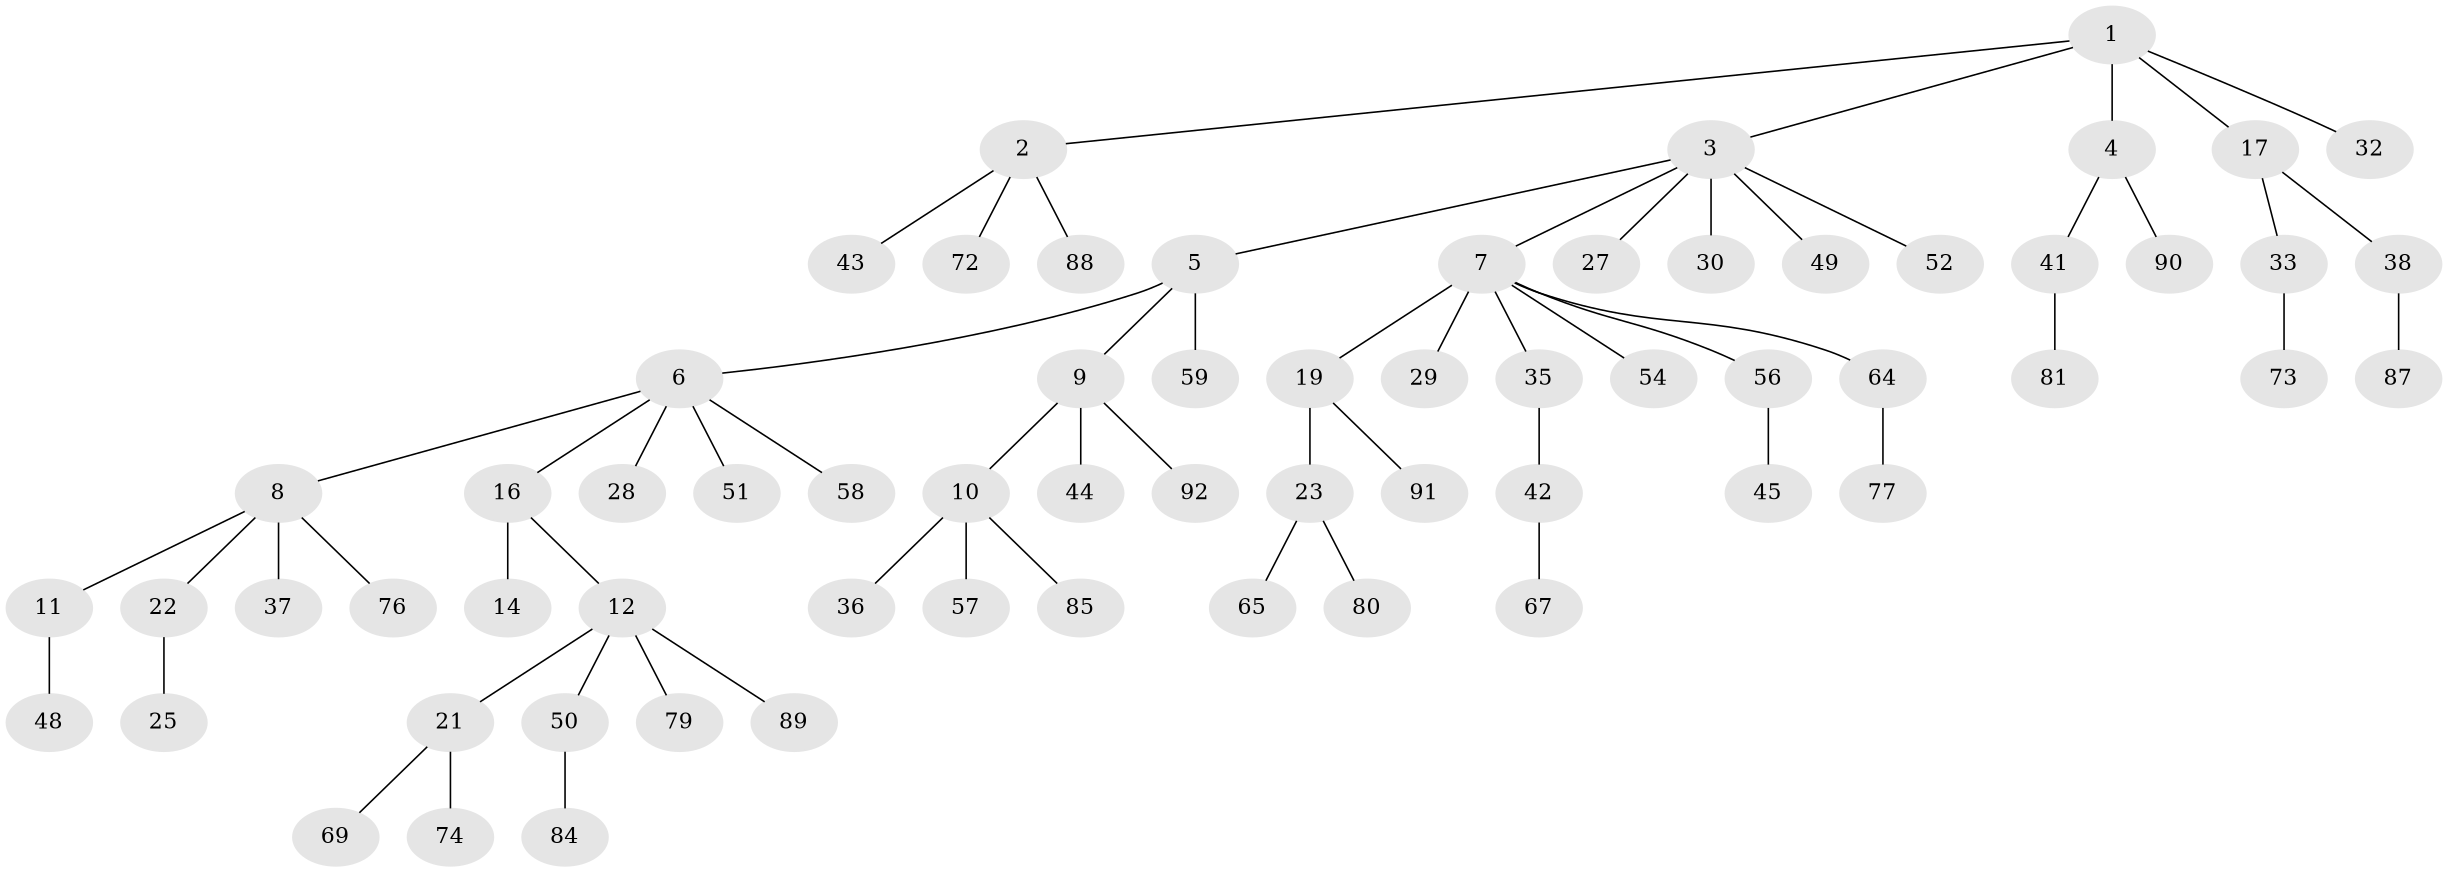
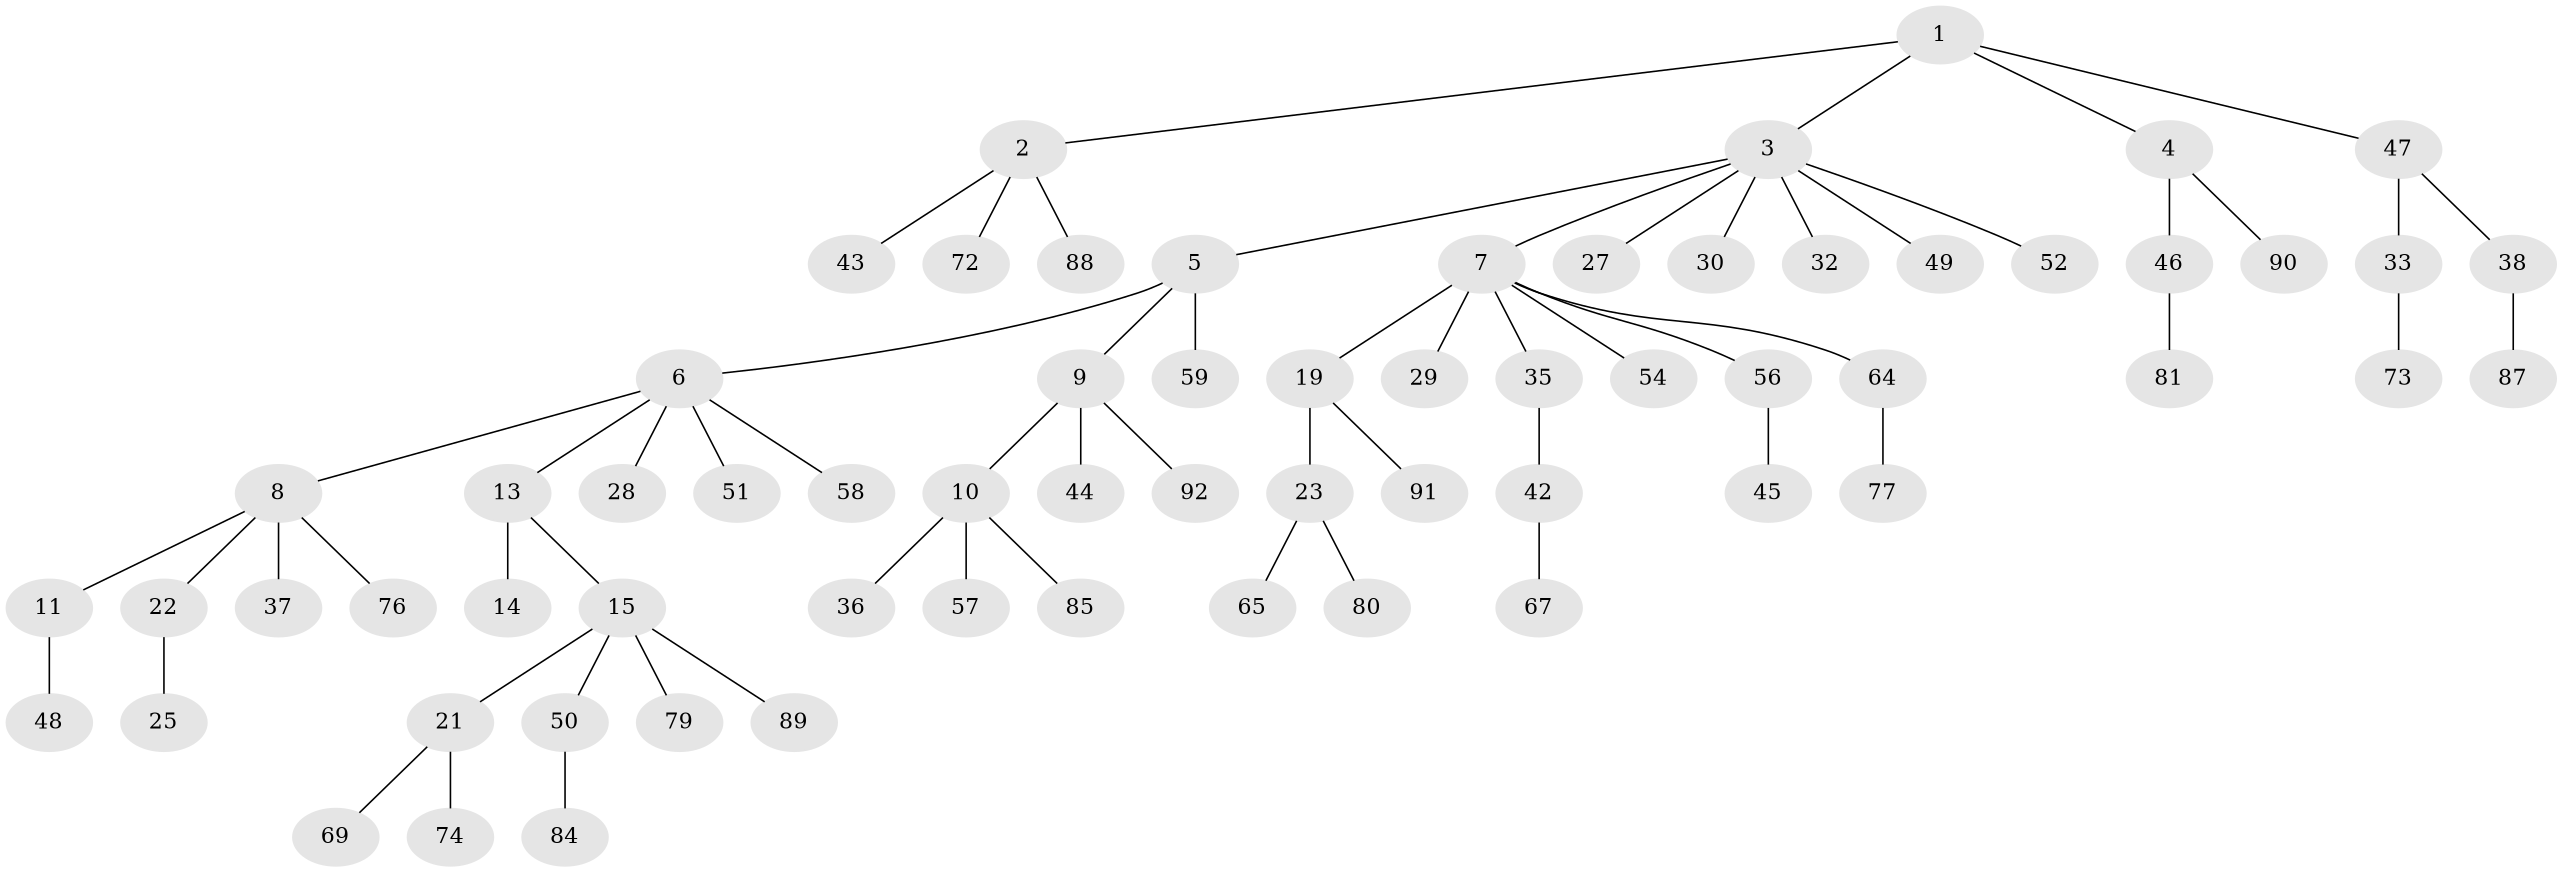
edge "1" -- "32": now "3" -- "32"
node "17": label "17" -> "47"
node "41": label "41" -> "46"
node "16": label "16" -> "13"
node "12": label "12" -> "15"
